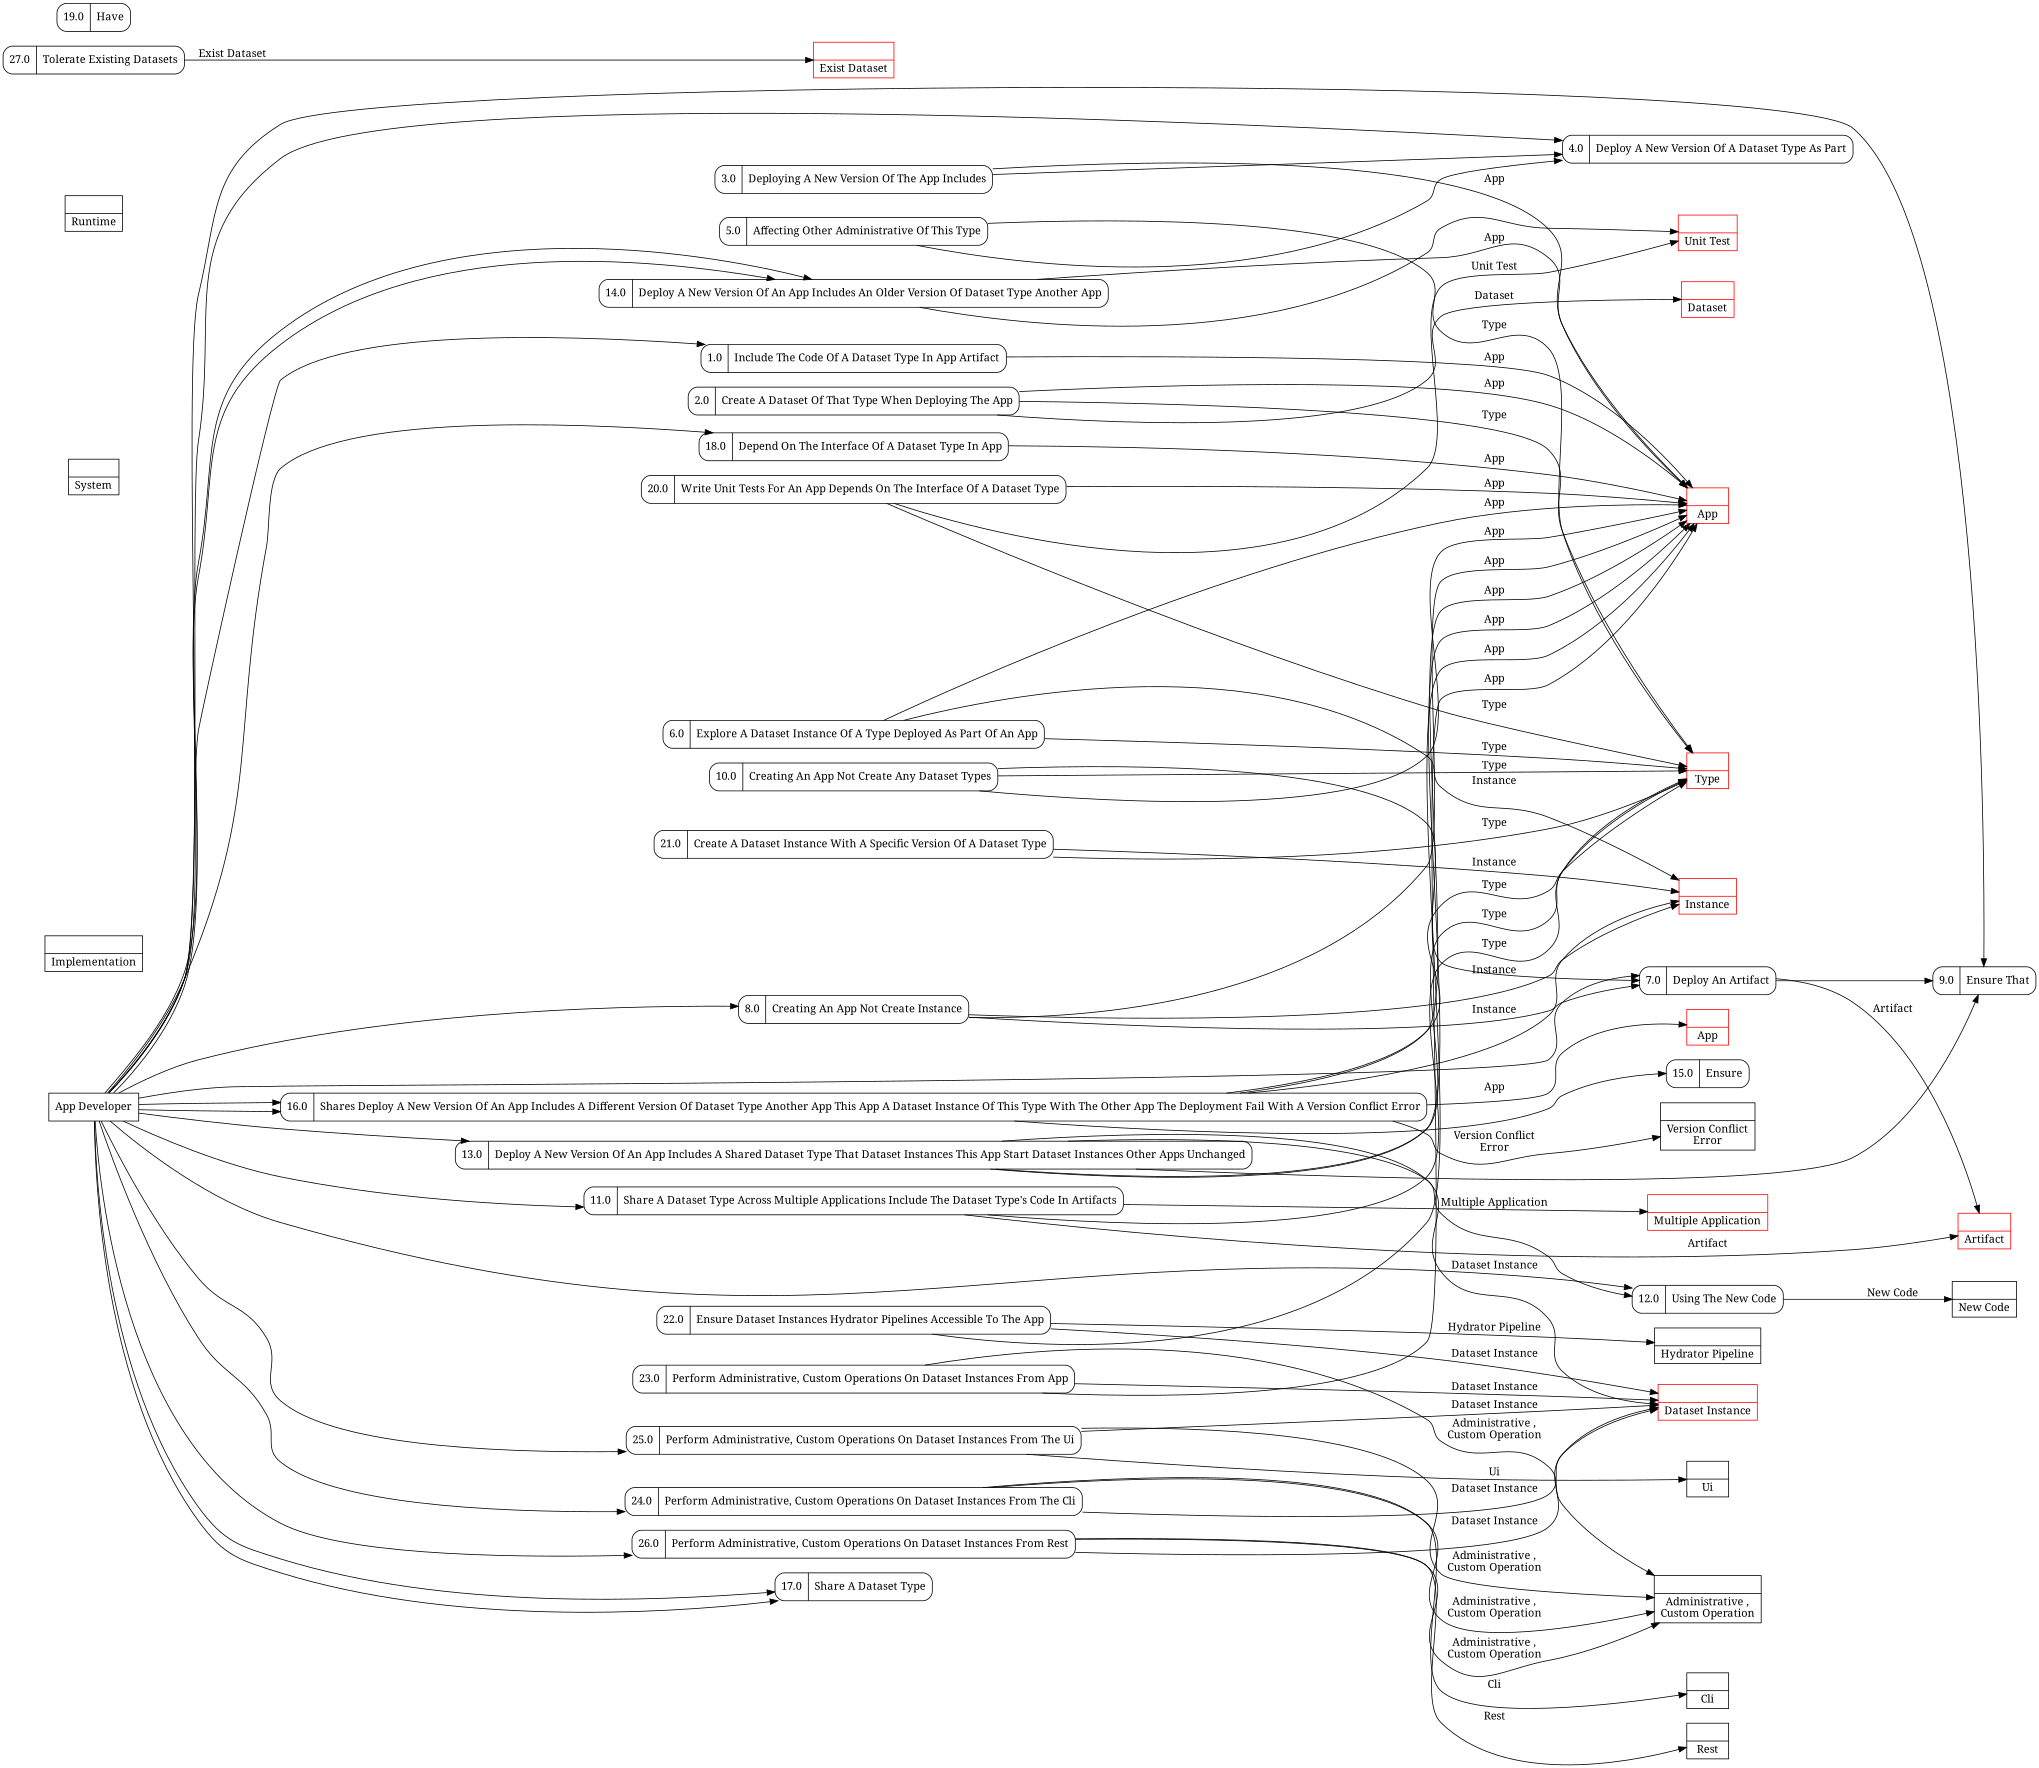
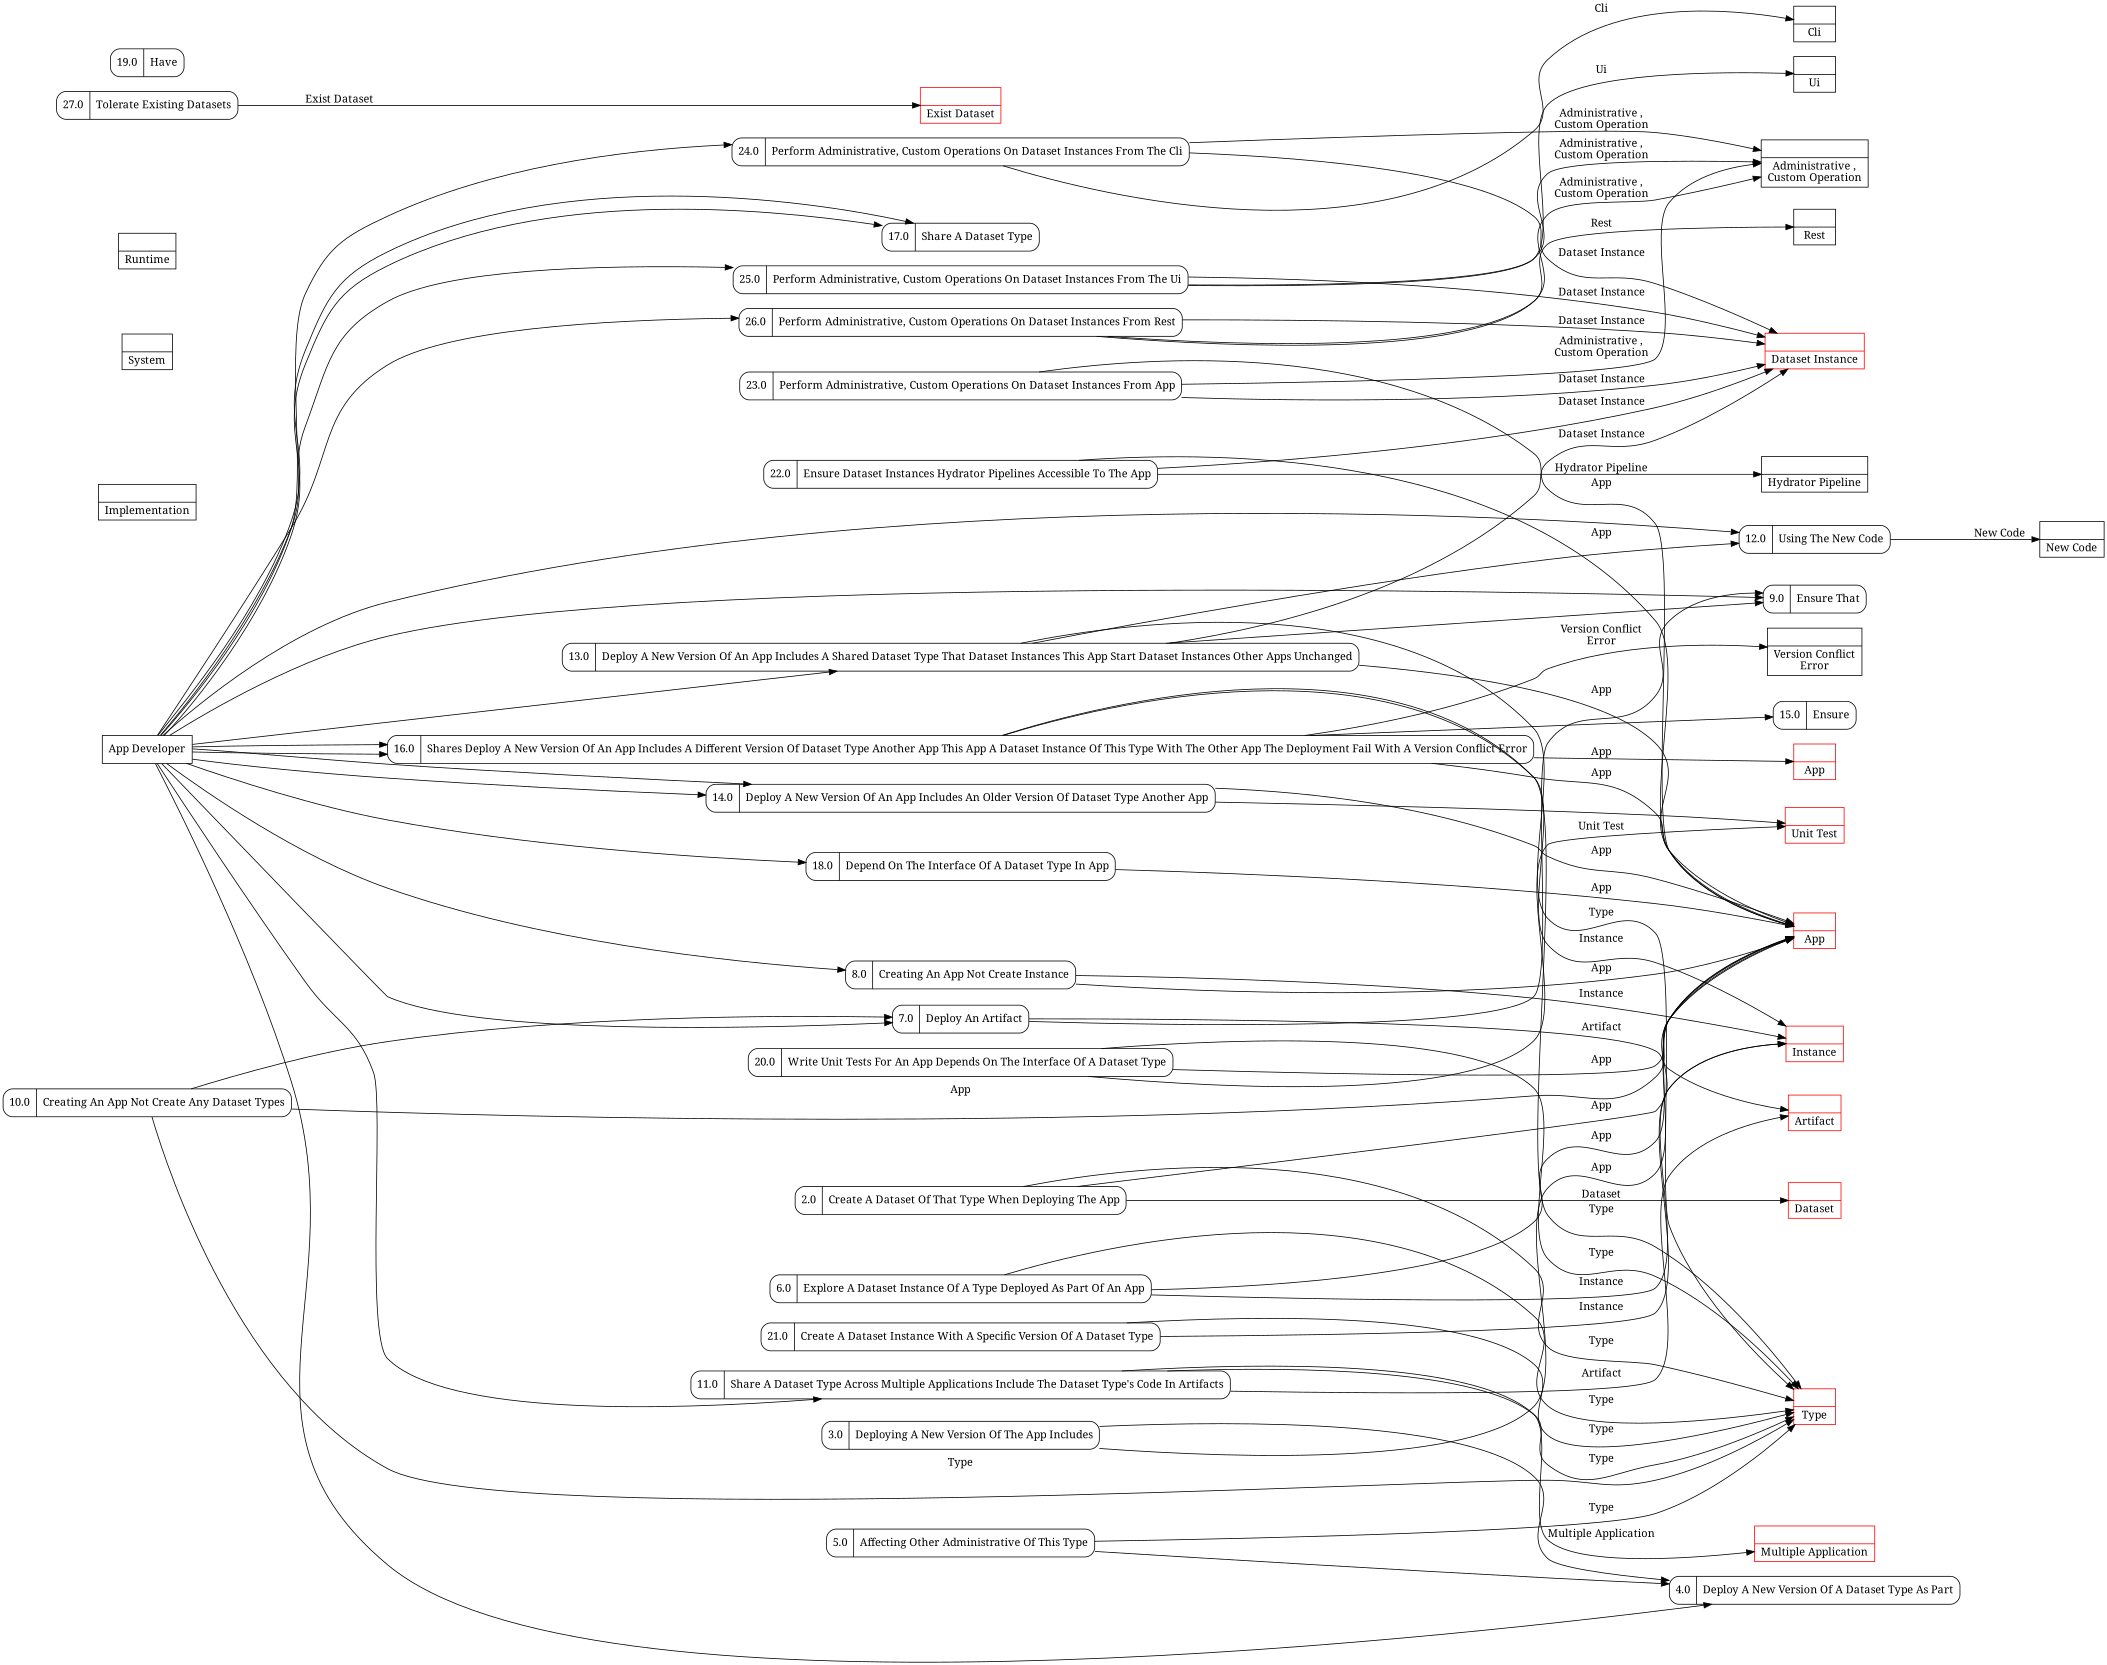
node "1.0": removed
edge "8.0" -> "7.0": removed
